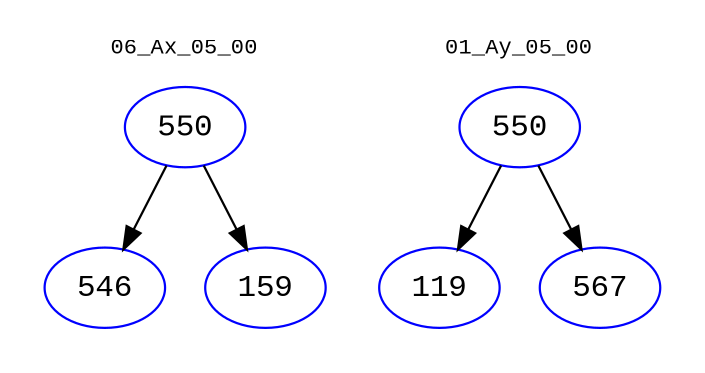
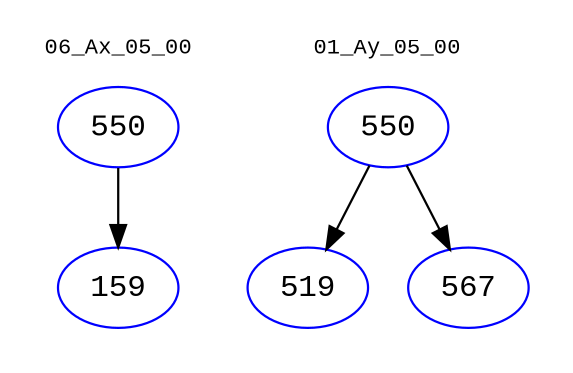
node "546": removed
node "119": label "119" -> "519"
